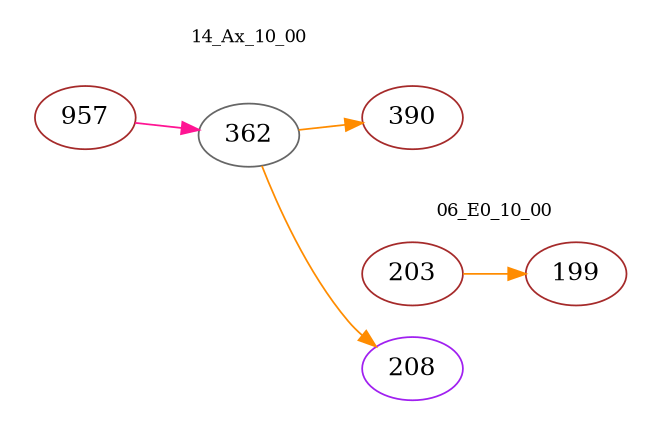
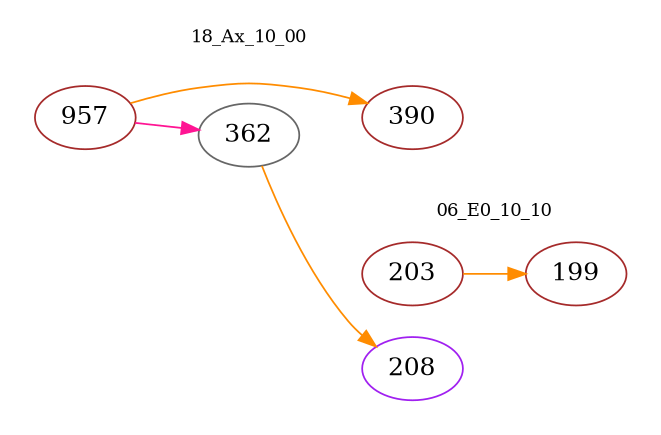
cluster "14_Ax_10_00": label "14_Ax_10_00" -> "18_Ax_10_00"
edge "362" -> "390": now "957" -> "390"
cluster "06_E0_10_00": label "06_E0_10_00" -> "06_E0_10_10"
